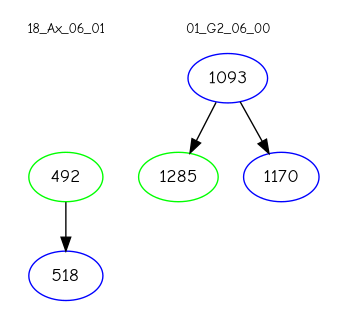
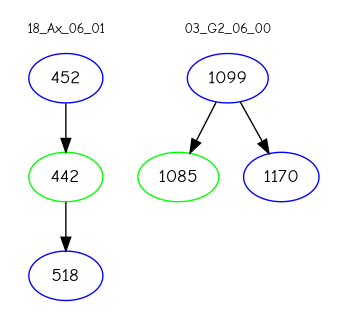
cluster "01_G2_06_00": label "01_G2_06_00" -> "03_G2_06_00"
node "452": added
node "1093": label "1093" -> "1099"
node "492": label "492" -> "442"
node "1285": label "1285" -> "1085"
